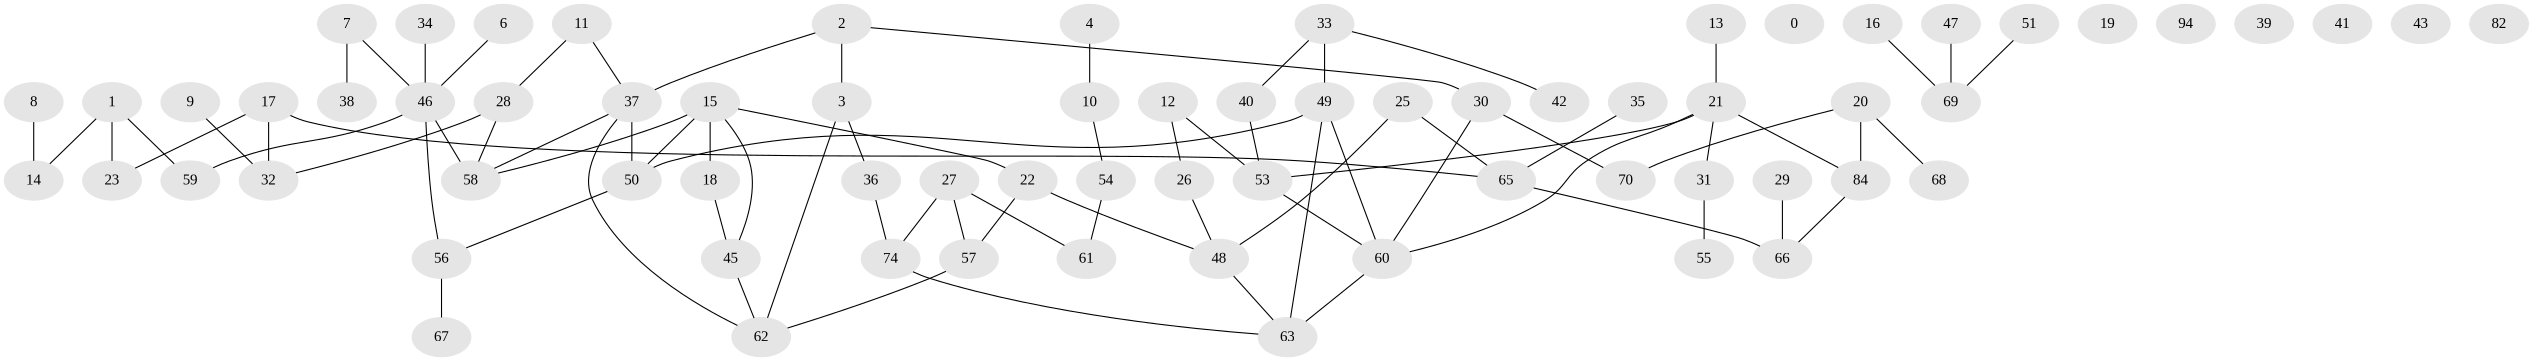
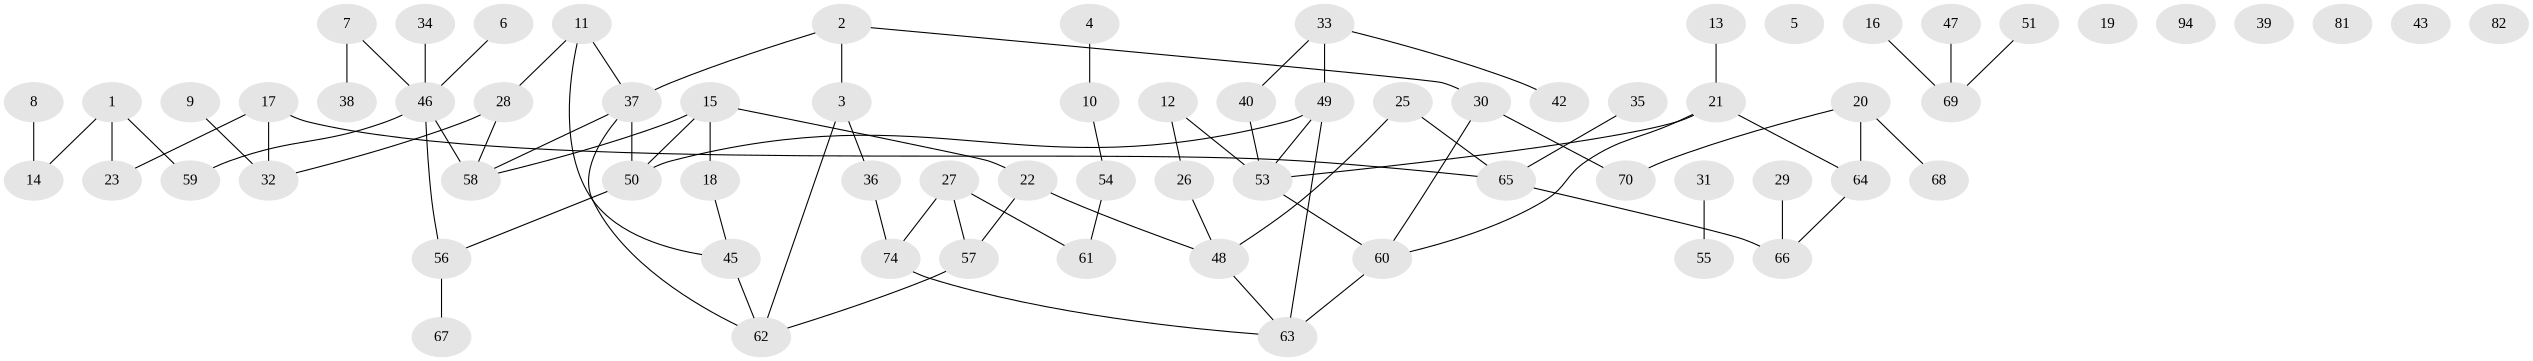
node "0": label "0" -> "5"
node "41": label "41" -> "81"
edge "21" -- "31": removed
edge "15" -- "45": now "11" -- "45"
edge "49" -- "60": now "49" -- "53"
node "84": label "84" -> "64"
